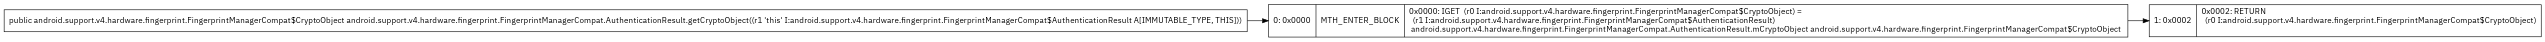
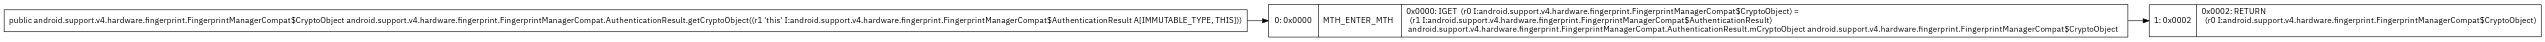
node "0: 0x0000": text "MTH_ENTER_BLOCK" -> "MTH_ENTER_MTH"
